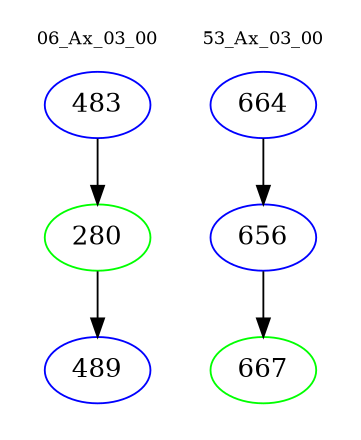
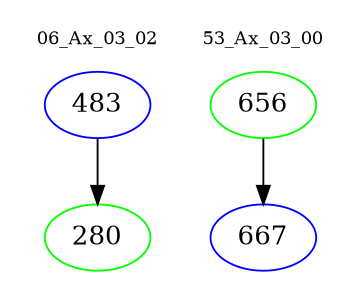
cluster "06_Ax_03_00": label "06_Ax_03_00" -> "06_Ax_03_02"
node "664": removed
node "656": color blue -> green
node "489": removed
node "667": color green -> blue
